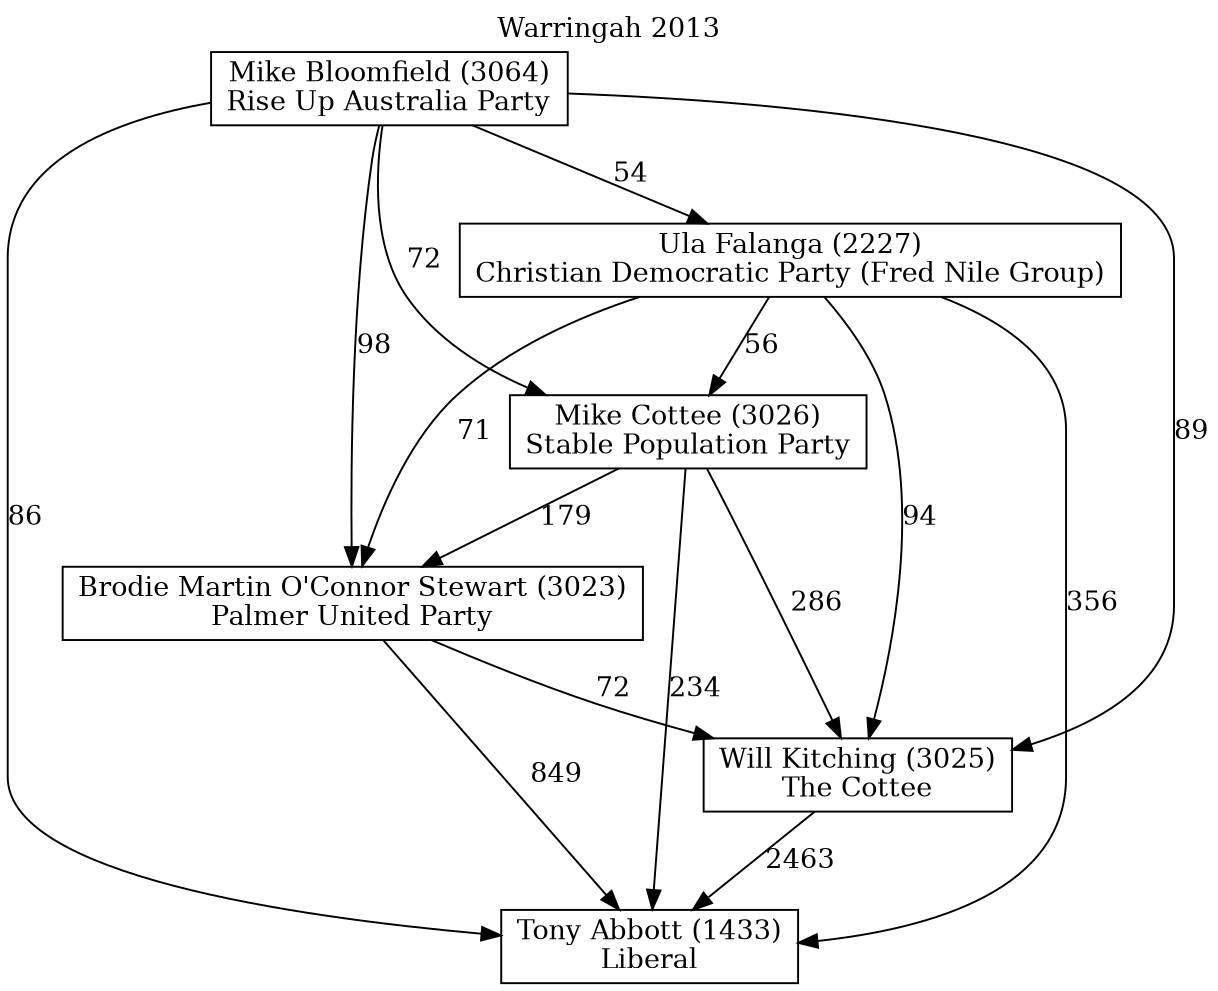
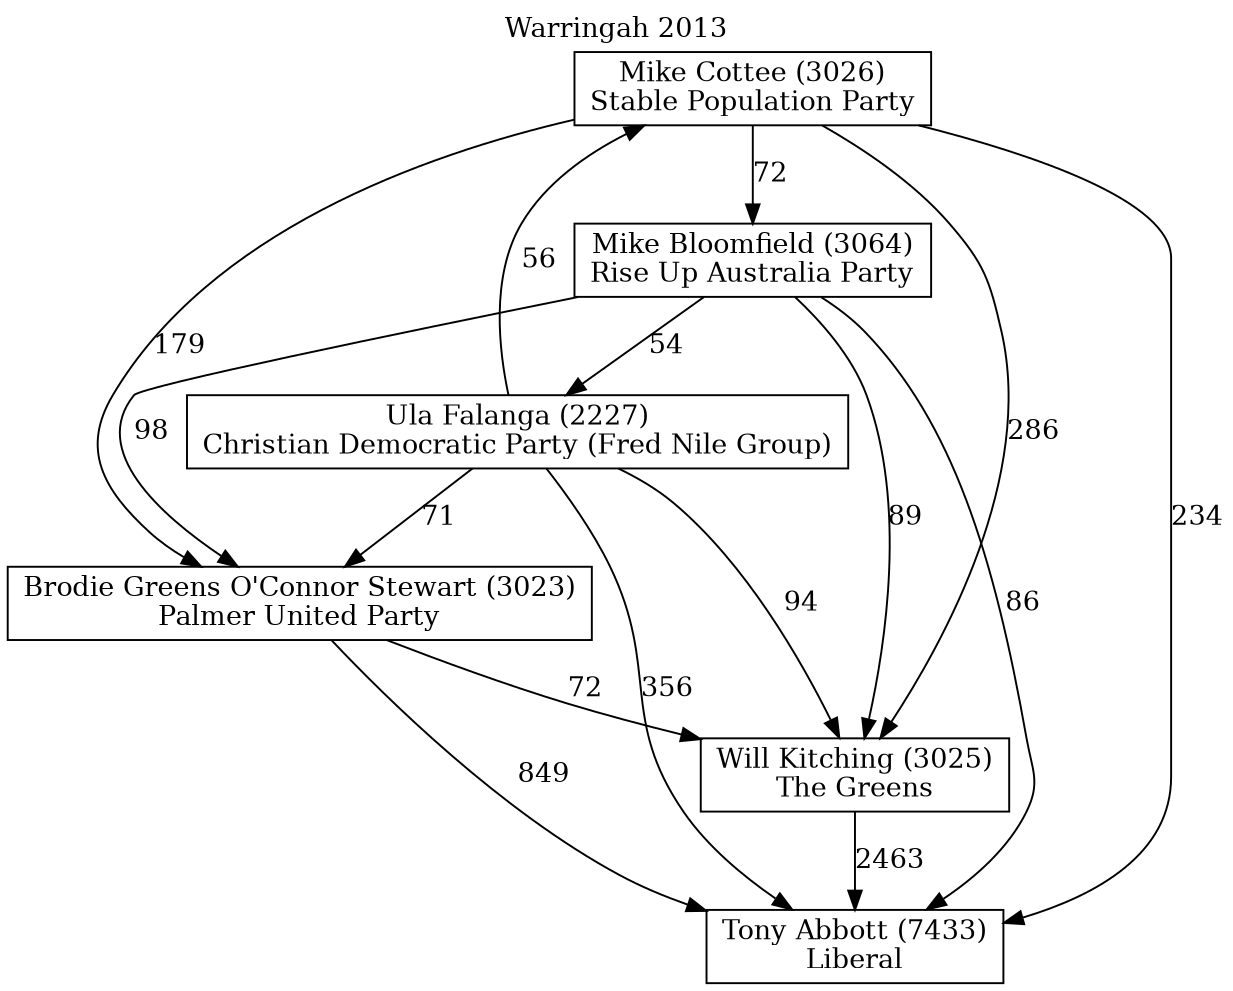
edge "Mike Bloomfield (3064) Rise Up Australia Party" -> "Mike Cottee (3026) Stable Population Party": reversed
node "Brodie Martin O'Connor Stewart (3023) Palmer United Party": label "Brodie Martin O'Connor Stewart (3023) Palmer United Party" -> "Brodie Greens O'Connor Stewart (3023) Palmer United Party"
node "Will Kitching (3025) The Cottee": label "Will Kitching (3025) The Cottee" -> "Will Kitching (3025) The Greens"
node "Tony Abbott (1433) Liberal": label "Tony Abbott (1433) Liberal" -> "Tony Abbott (7433) Liberal"
